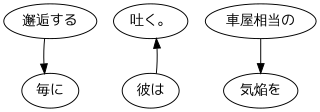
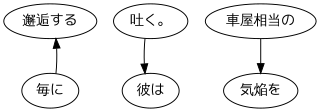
edge "邂逅する" -> "毎に": reversed
edge "彼は" -> "吐く。": reversed
